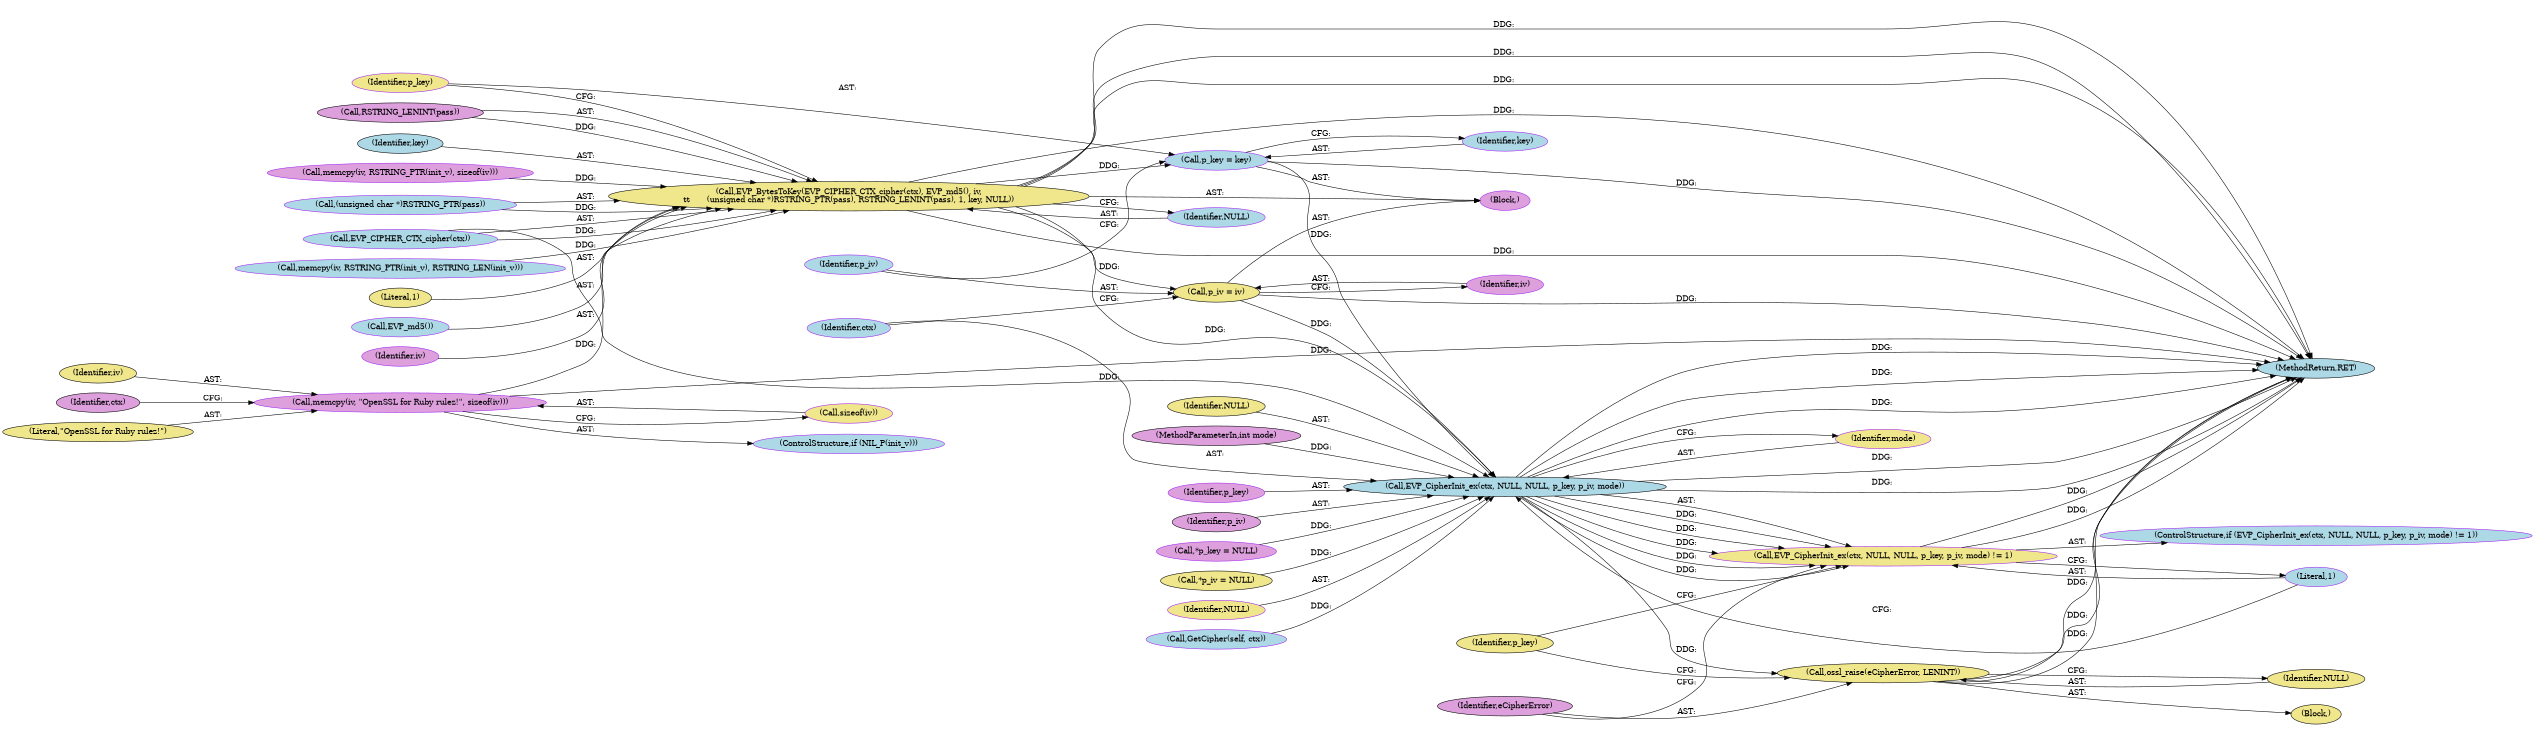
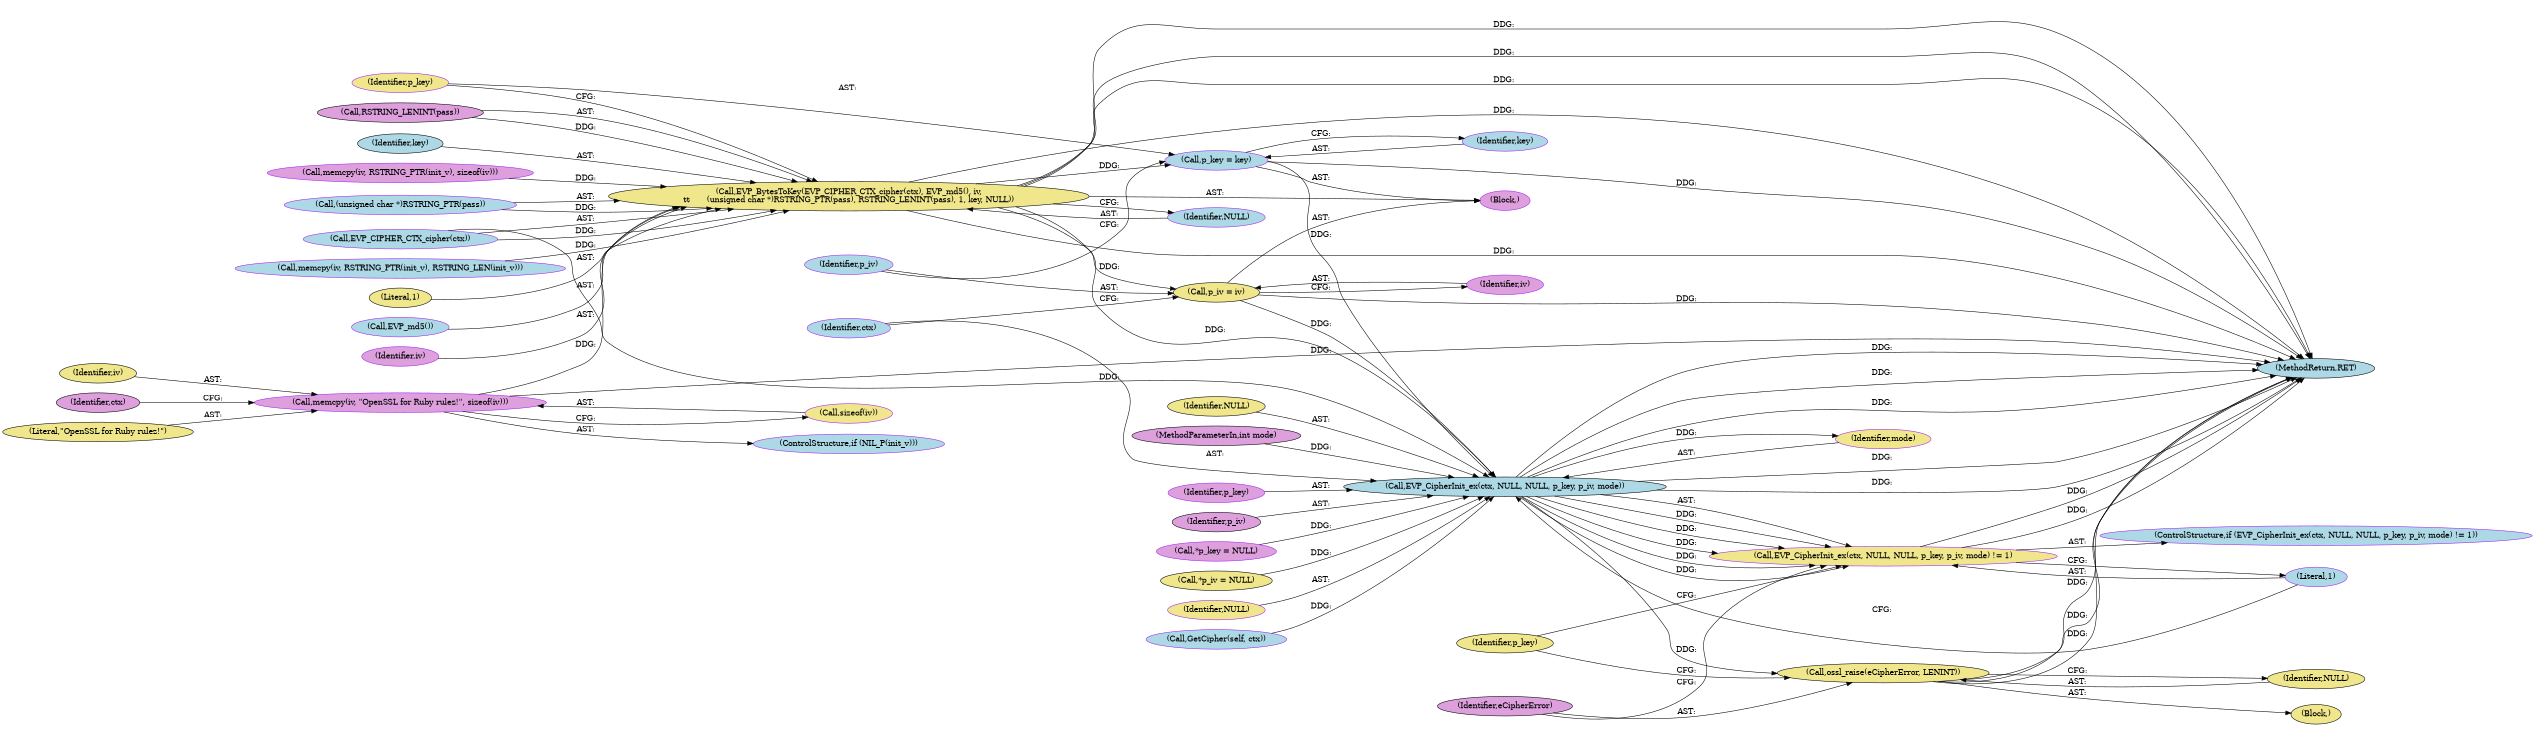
edge "(Call,EVP_CipherInit_ex(ctx, NULL, NULL, p_key, p_iv, mode))" -> "(Identifier,mode)": label "CFG: " -> "DDG: "
